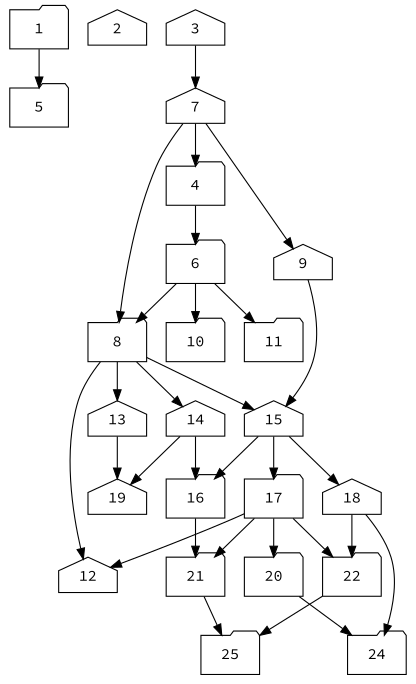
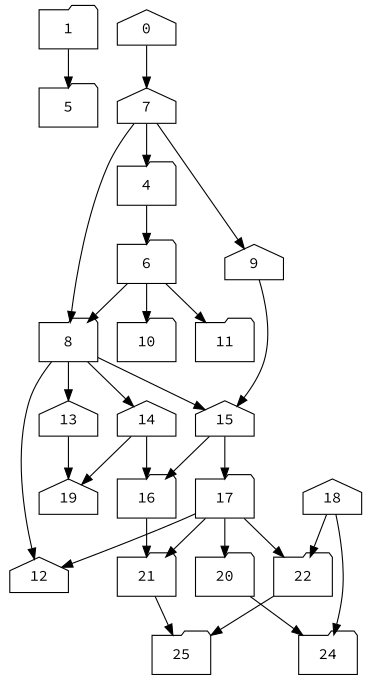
node "2": removed
node "3": label "3" -> "0"
edge "15" -> "18": removed
